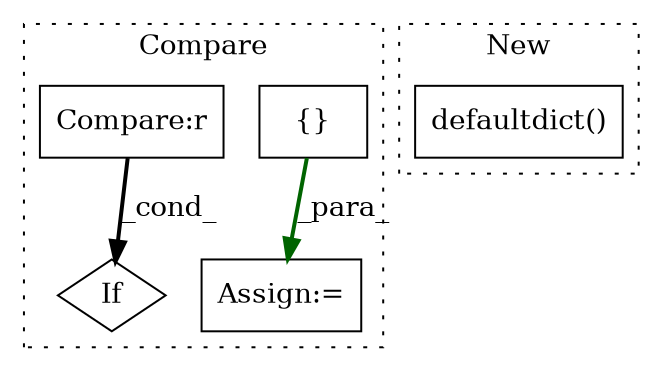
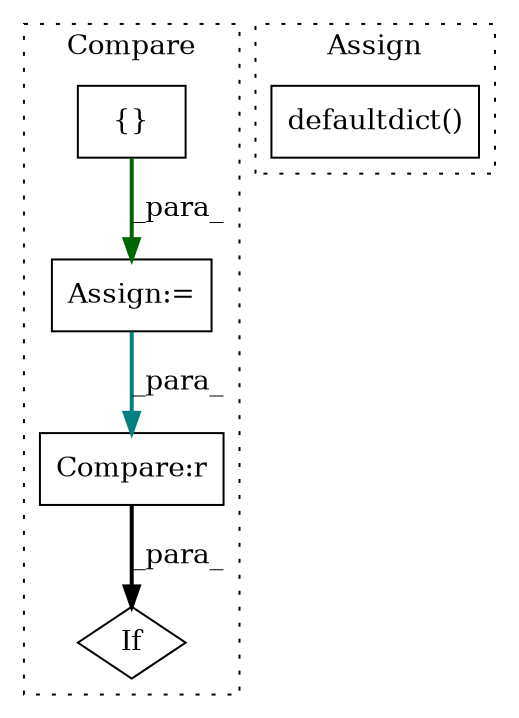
cluster "New": label "New" -> "Assign"
edge "Compare:r" -> "If": label "_cond_" -> "_para_"
edge "Assign:=" -> "Compare:r": added, label "_para_"
